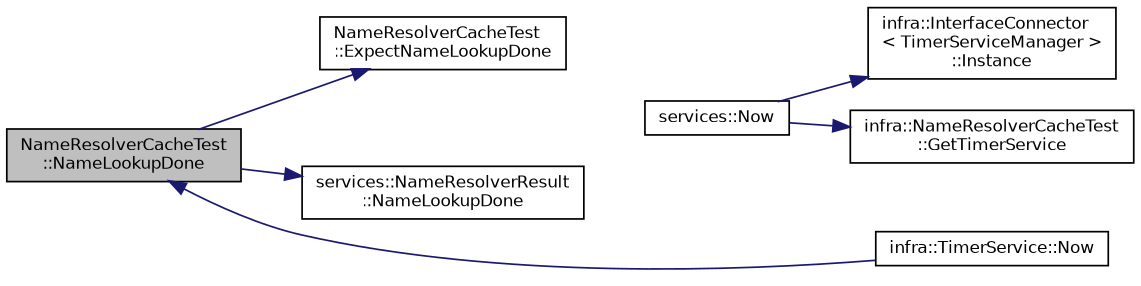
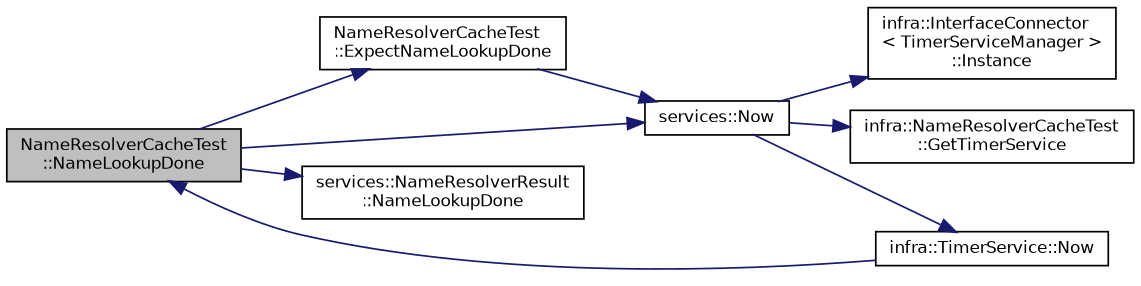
edge "NameResolverCacheTest ::ExpectNameLookupDone" -> "services::Now": added
edge "NameResolverCacheTest ::NameLookupDone" -> "services::Now": added
edge "services::Now" -> "infra::TimerService::Now": added
